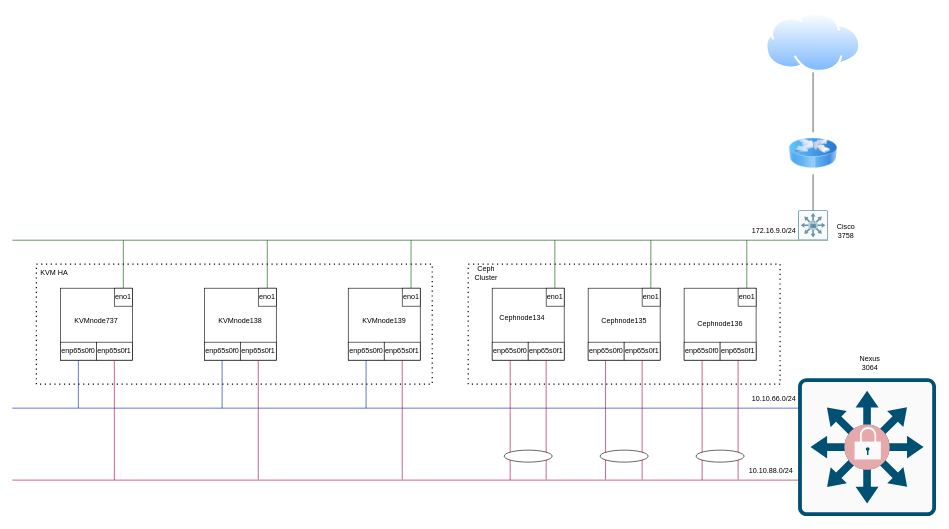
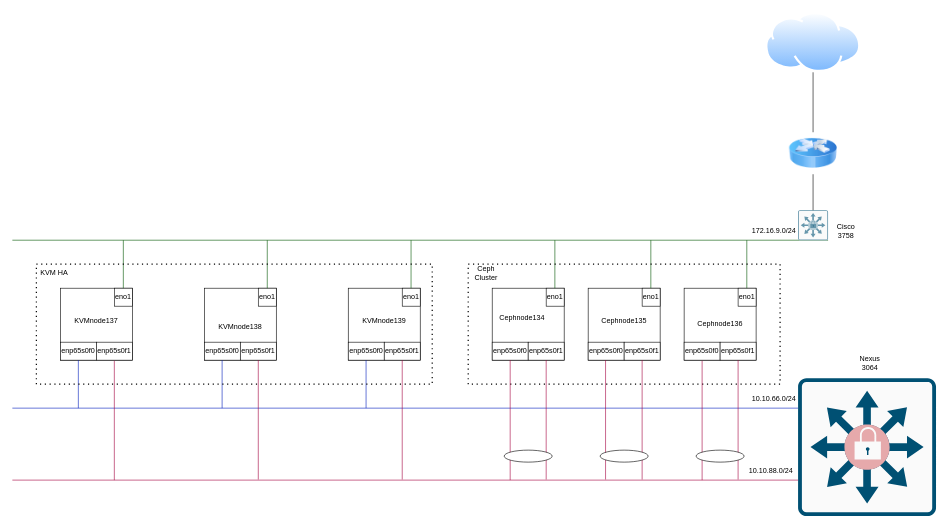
node "KVMnode737": label "KVMnode737" -> "KVMnode137"
node "KVMnode138": moved (240, 321) -> (240, 327)
